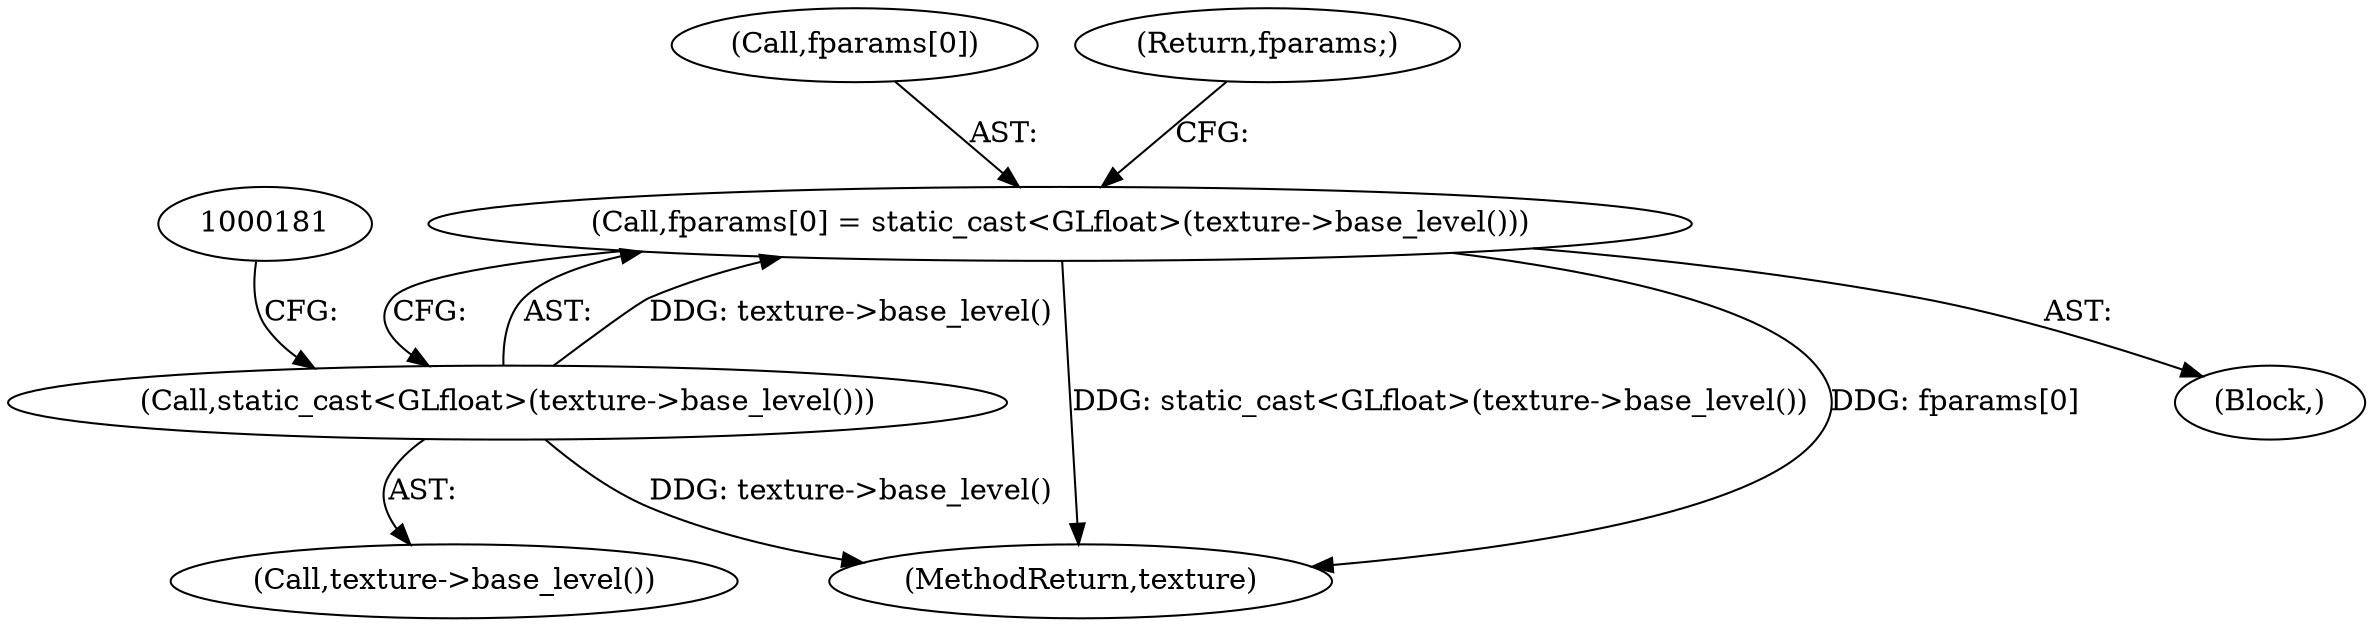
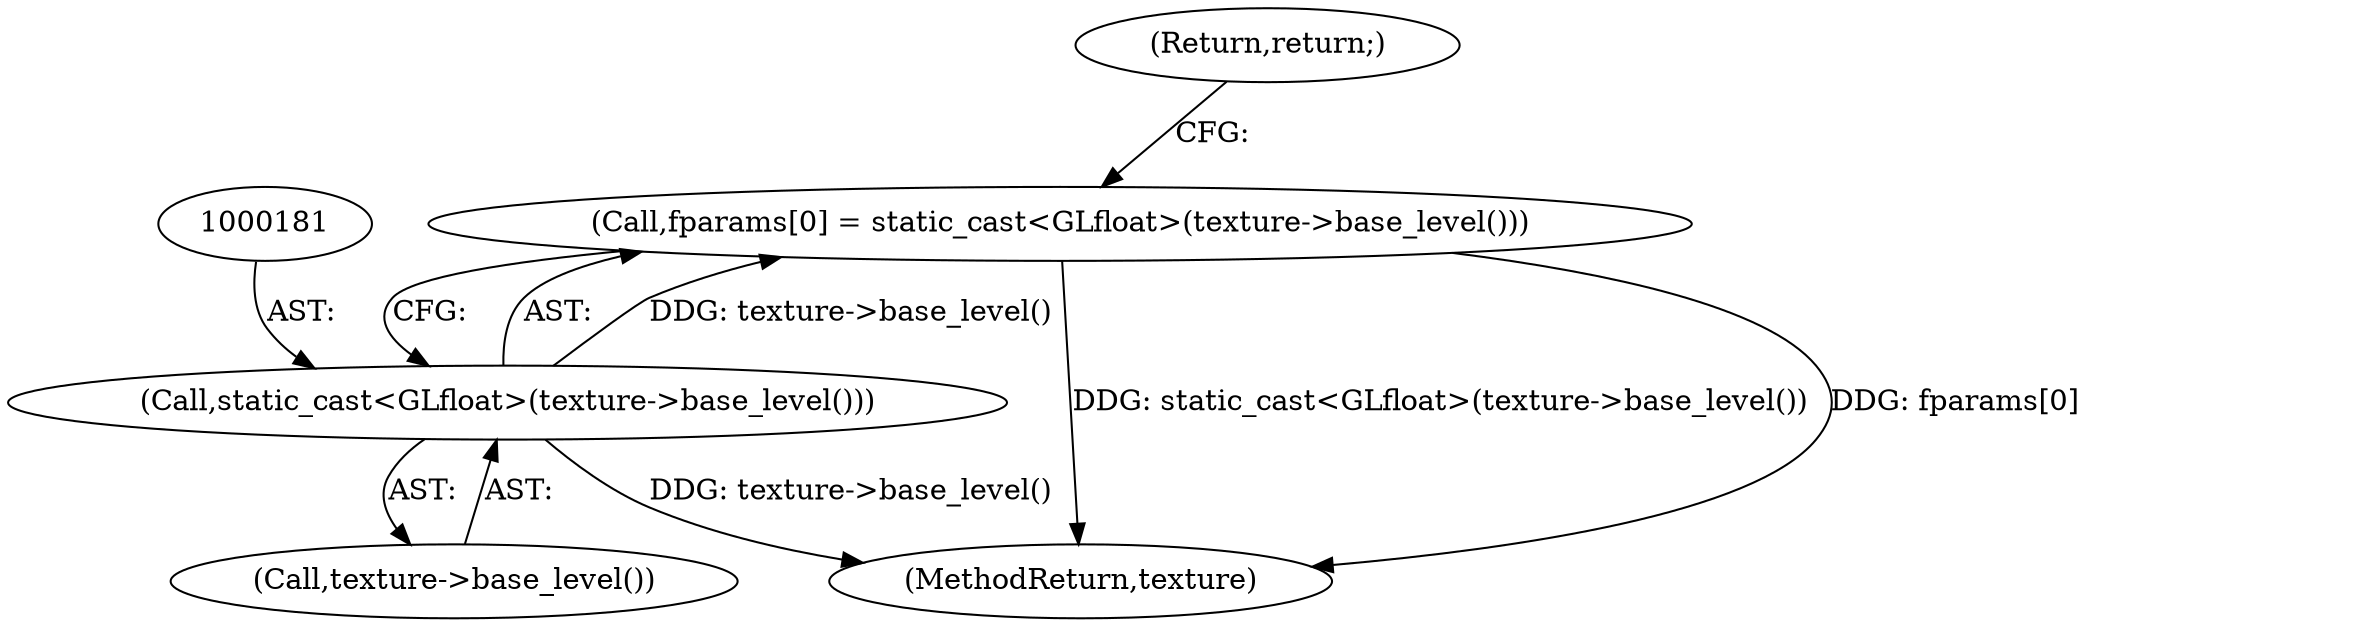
node "(Call,fparams[0])": removed
node "(Return,fparams;)": label "(Return,fparams;)" -> "(Return,return;)"
edge "1000181" -> "(Call,static_cast<GLfloat>(texture->base_level()))": label "CFG: " -> "AST: "
node "(Block,)": removed
edge "(Call,texture->base_level())" -> "(Call,static_cast<GLfloat>(texture->base_level()))": added, label "AST:"
